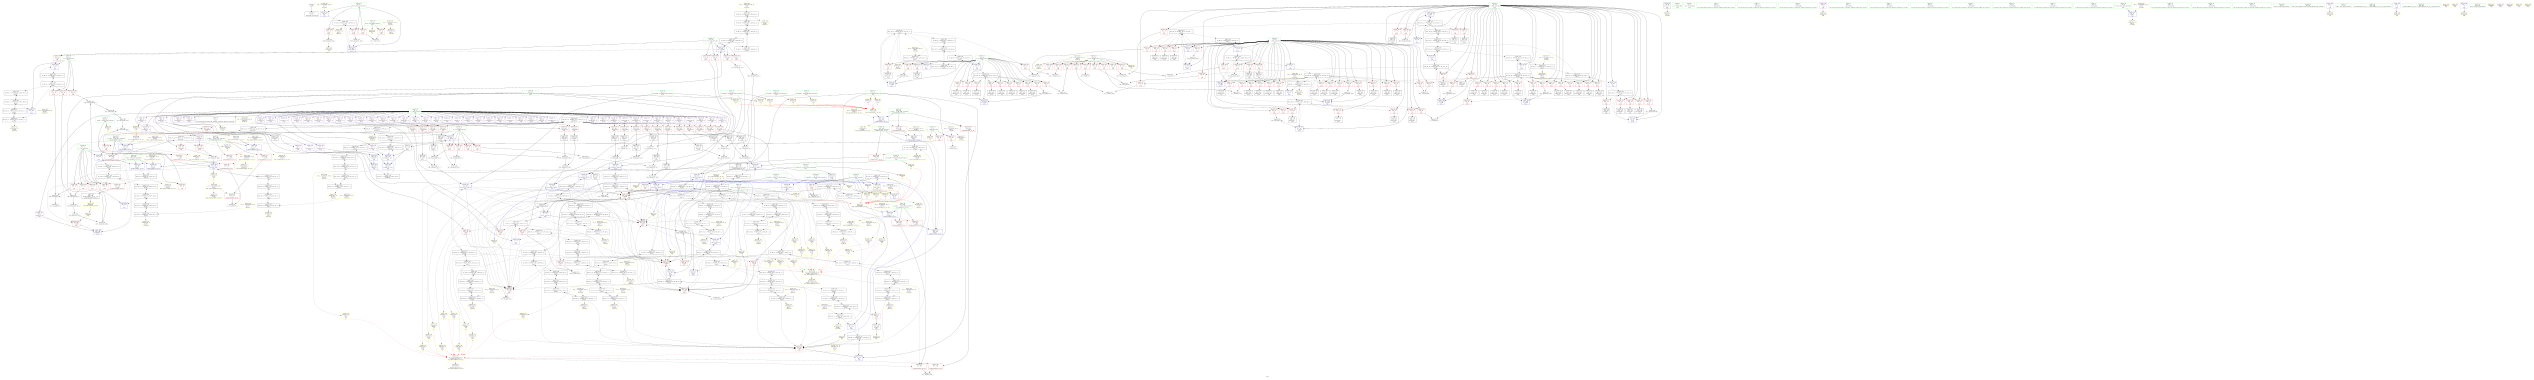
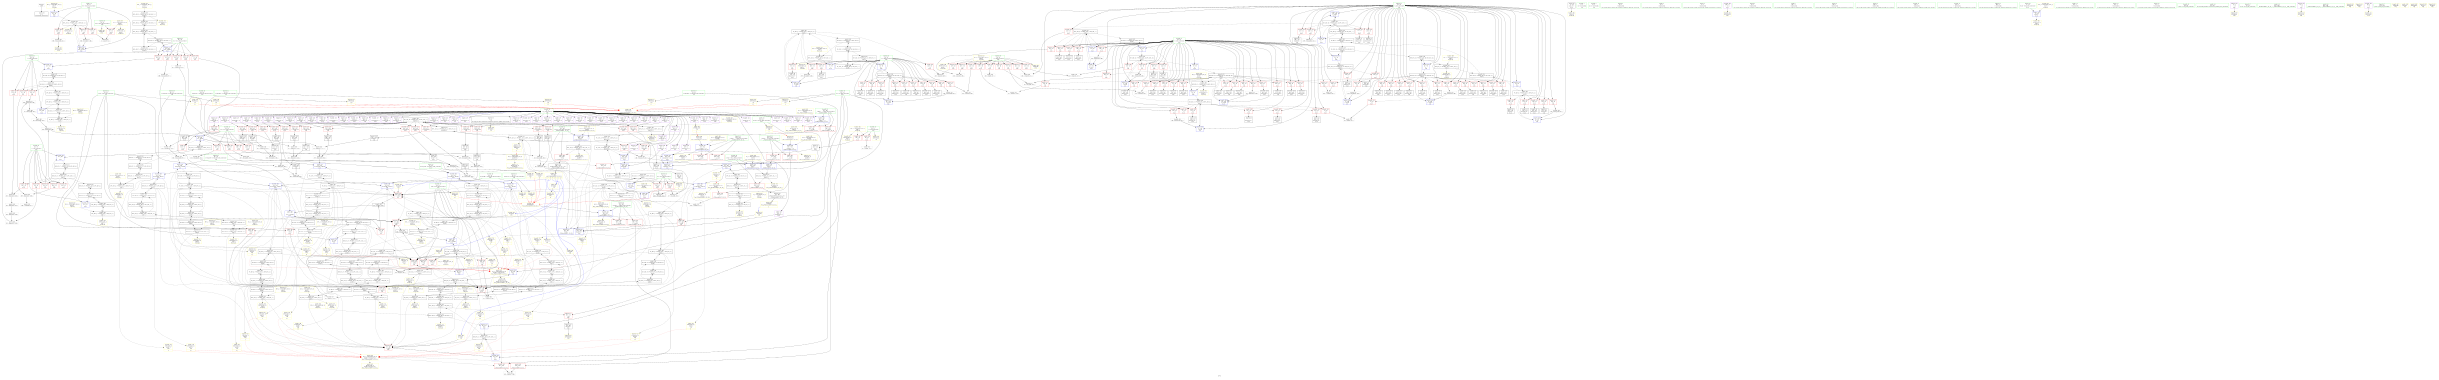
node "NodeID: 488": added
